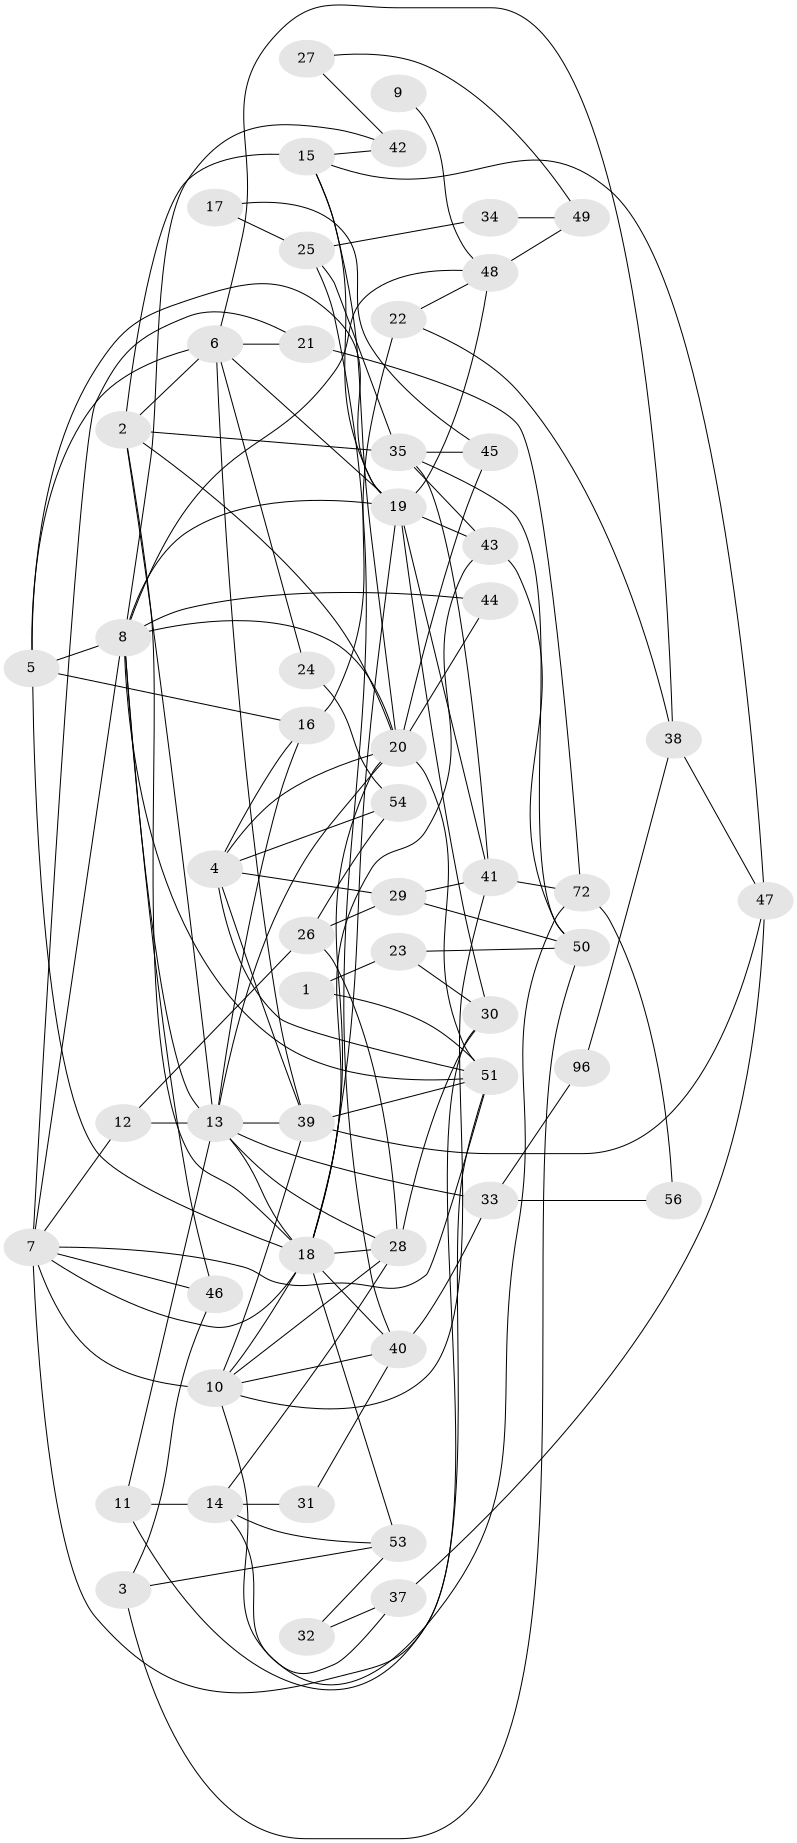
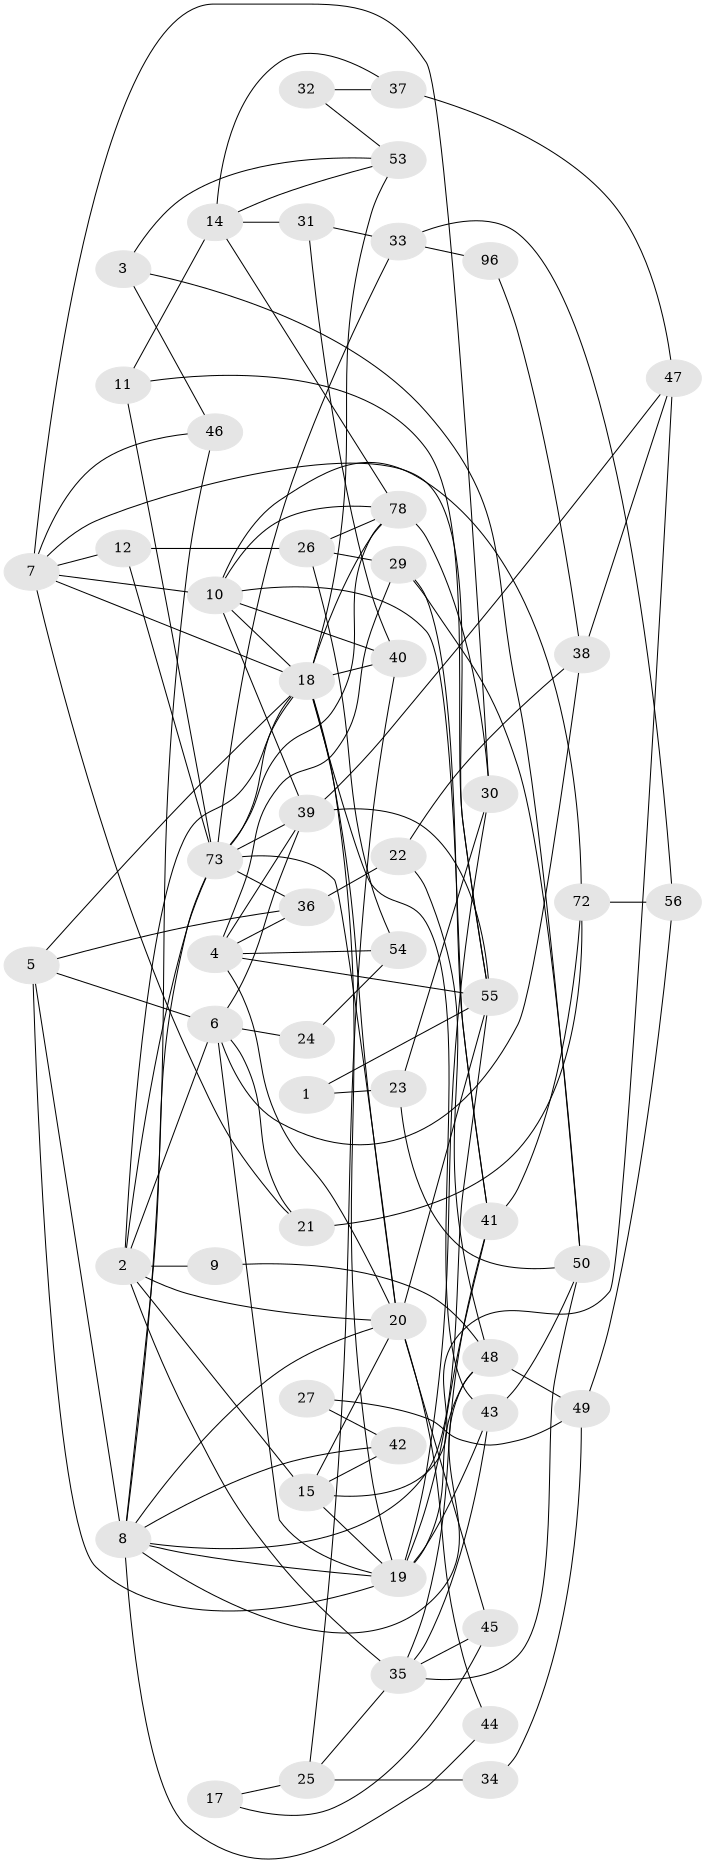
node "16": label "16" -> "36"
edge "8" -- "7": removed
node "51": label "51" -> "55"
node "13": label "13" -> "73"
edge "56" -- "49": added
node "28": label "28" -> "78"
edge "2" -- "9": added
edge "33" -- "40": now "33" -- "31"
